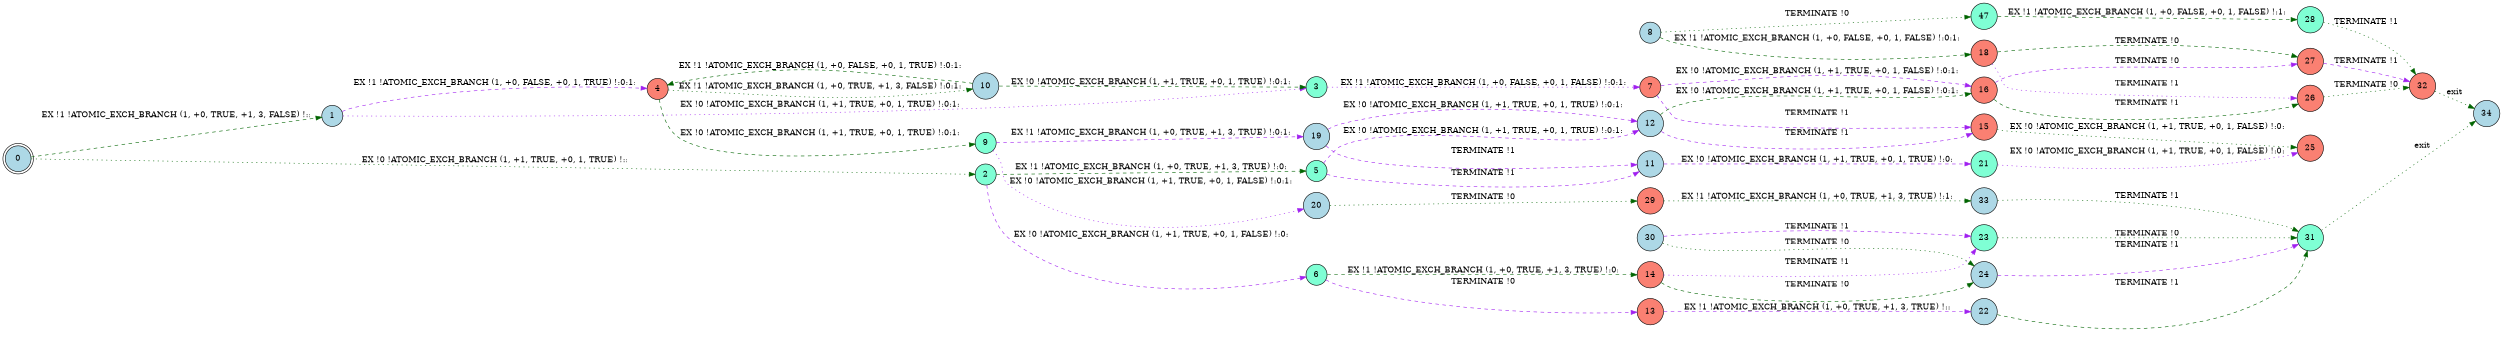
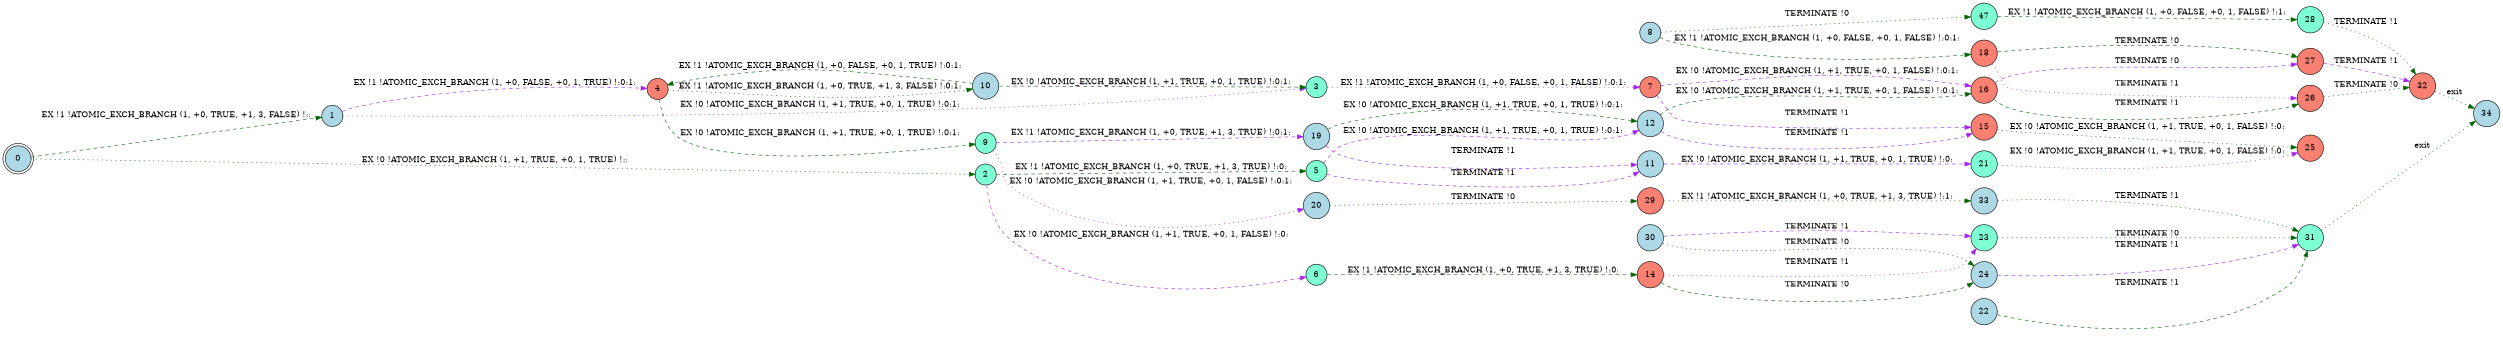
edge "19" -> "12": color purple -> darkgreen
node "13": removed
